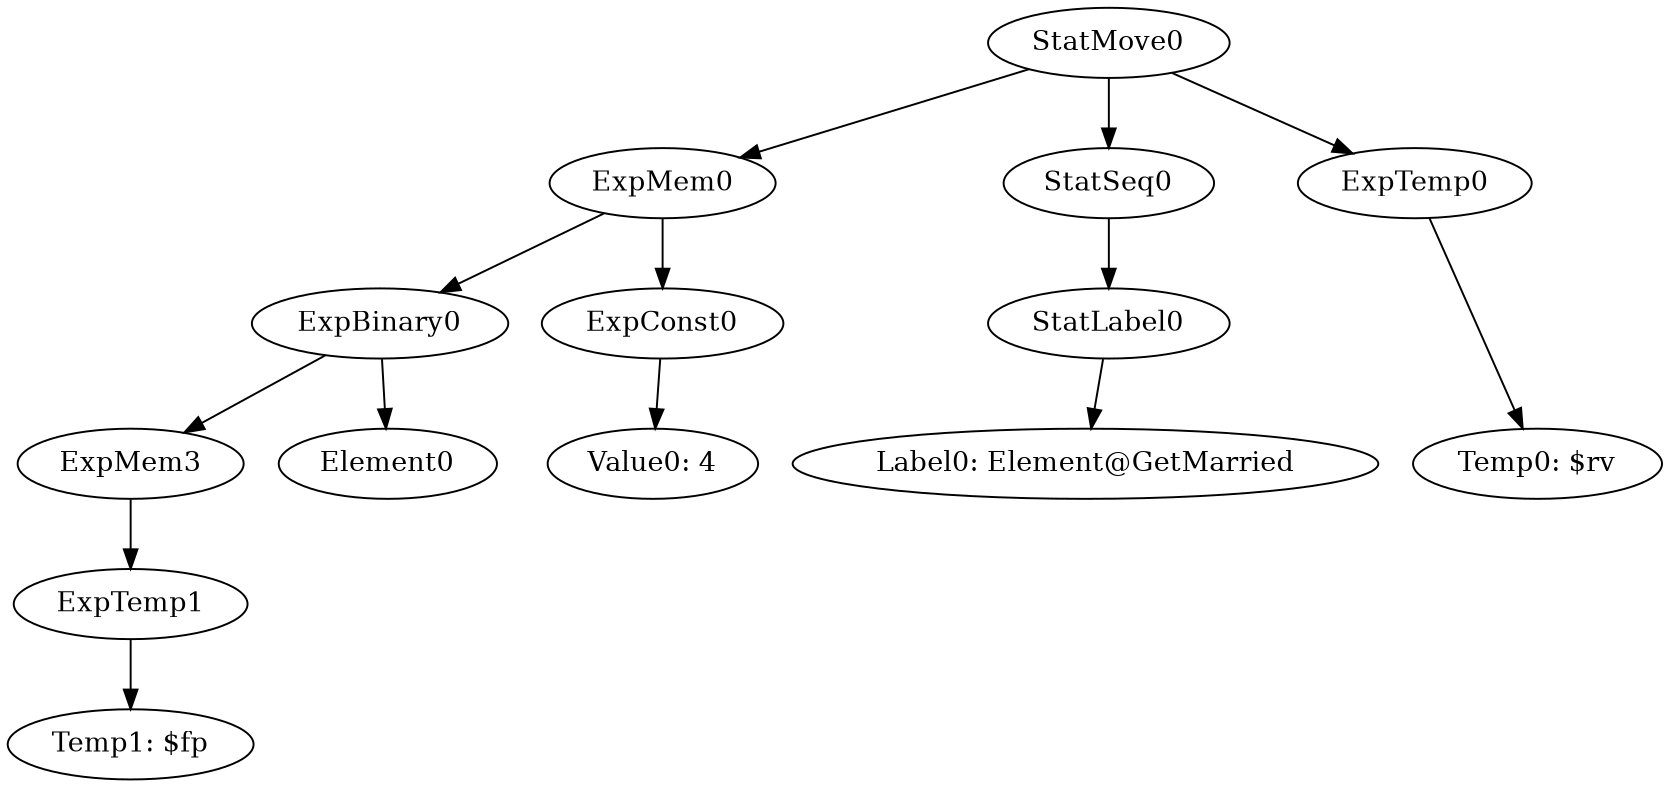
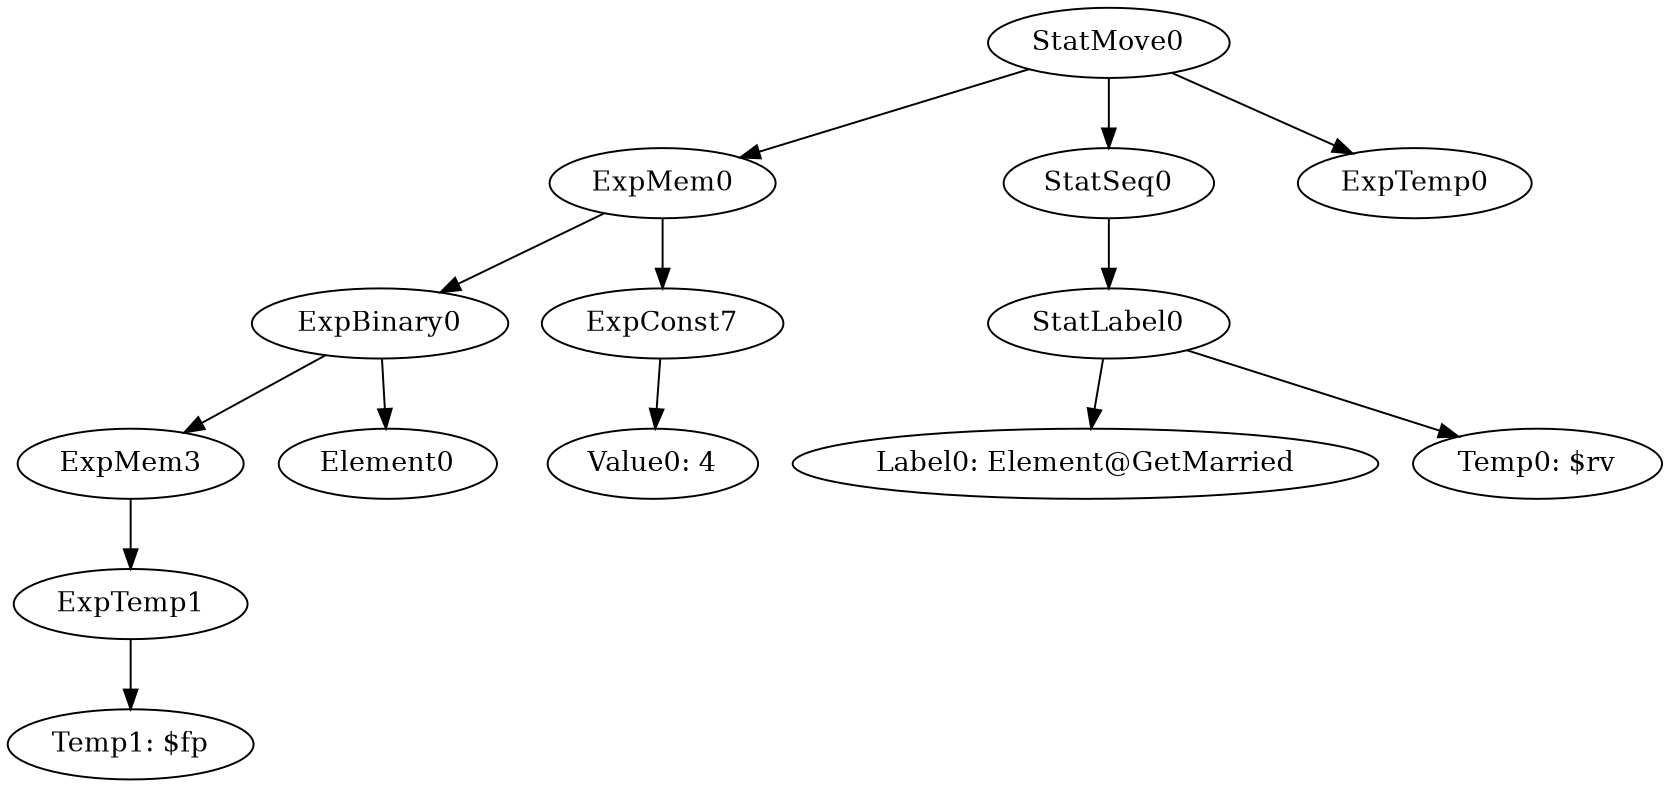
edge "ExpTemp0" -> "Temp0: $rv": now "StatLabel0" -> "Temp0: $rv"
node "ExpConst0": label "ExpConst0" -> "ExpConst7"
